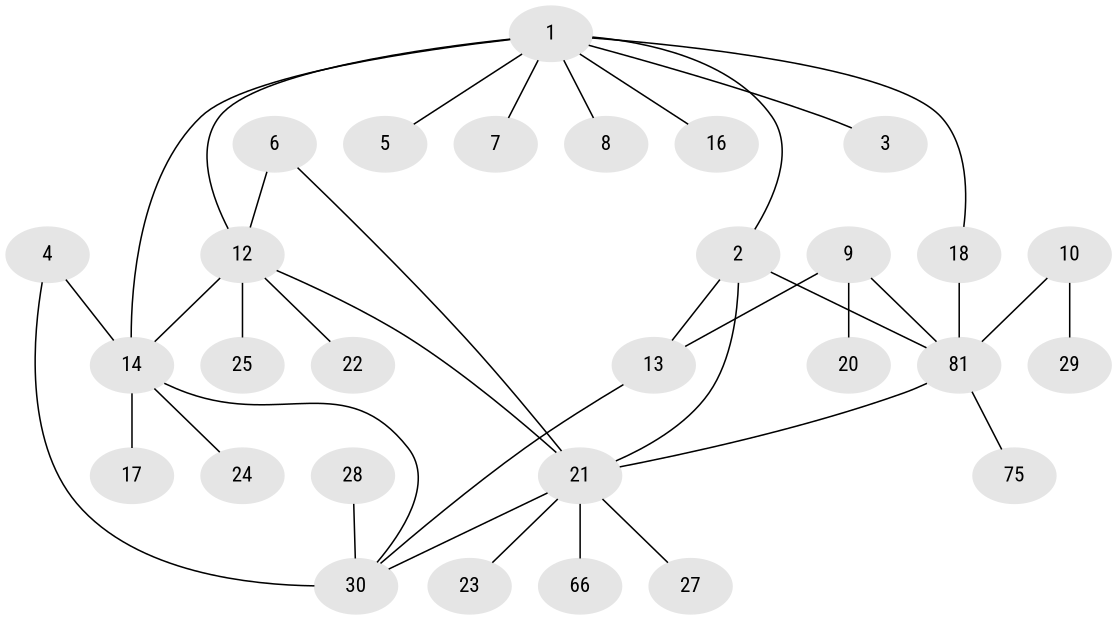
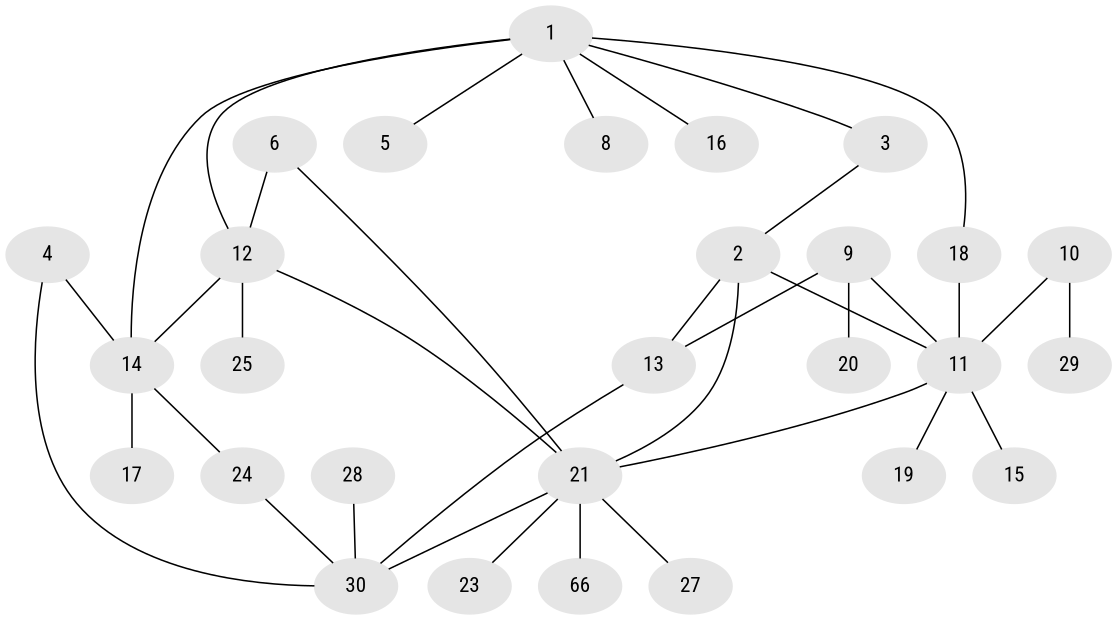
edge "1" -- "2": now "3" -- "2"
node "7": removed
node "22": removed
node "81": label "81" -> "11"
edge "14" -- "30": now "24" -- "30"
node "19": added
node "75": label "75" -> "15"
